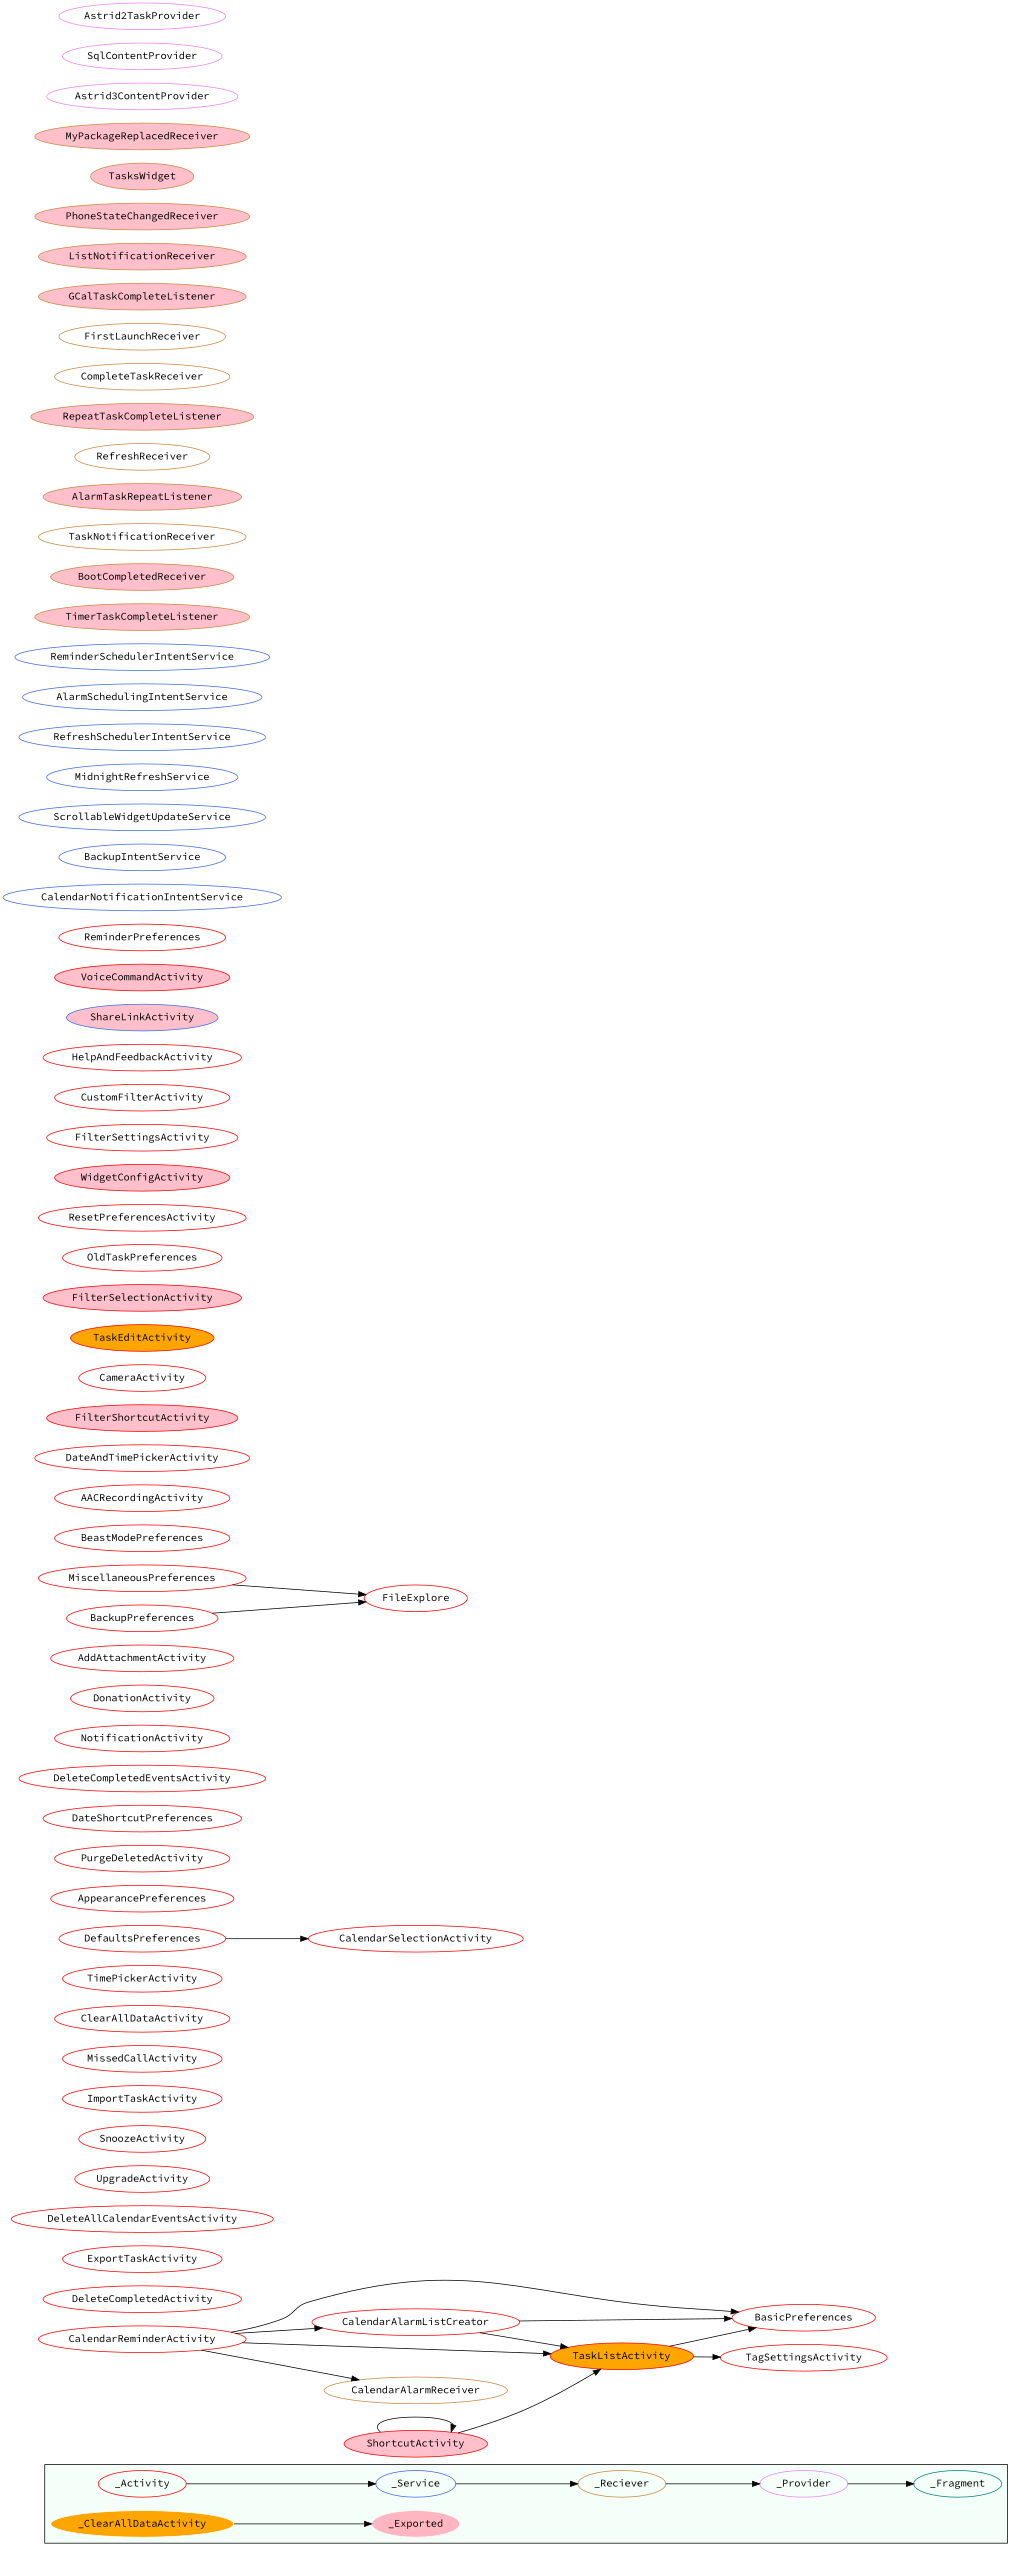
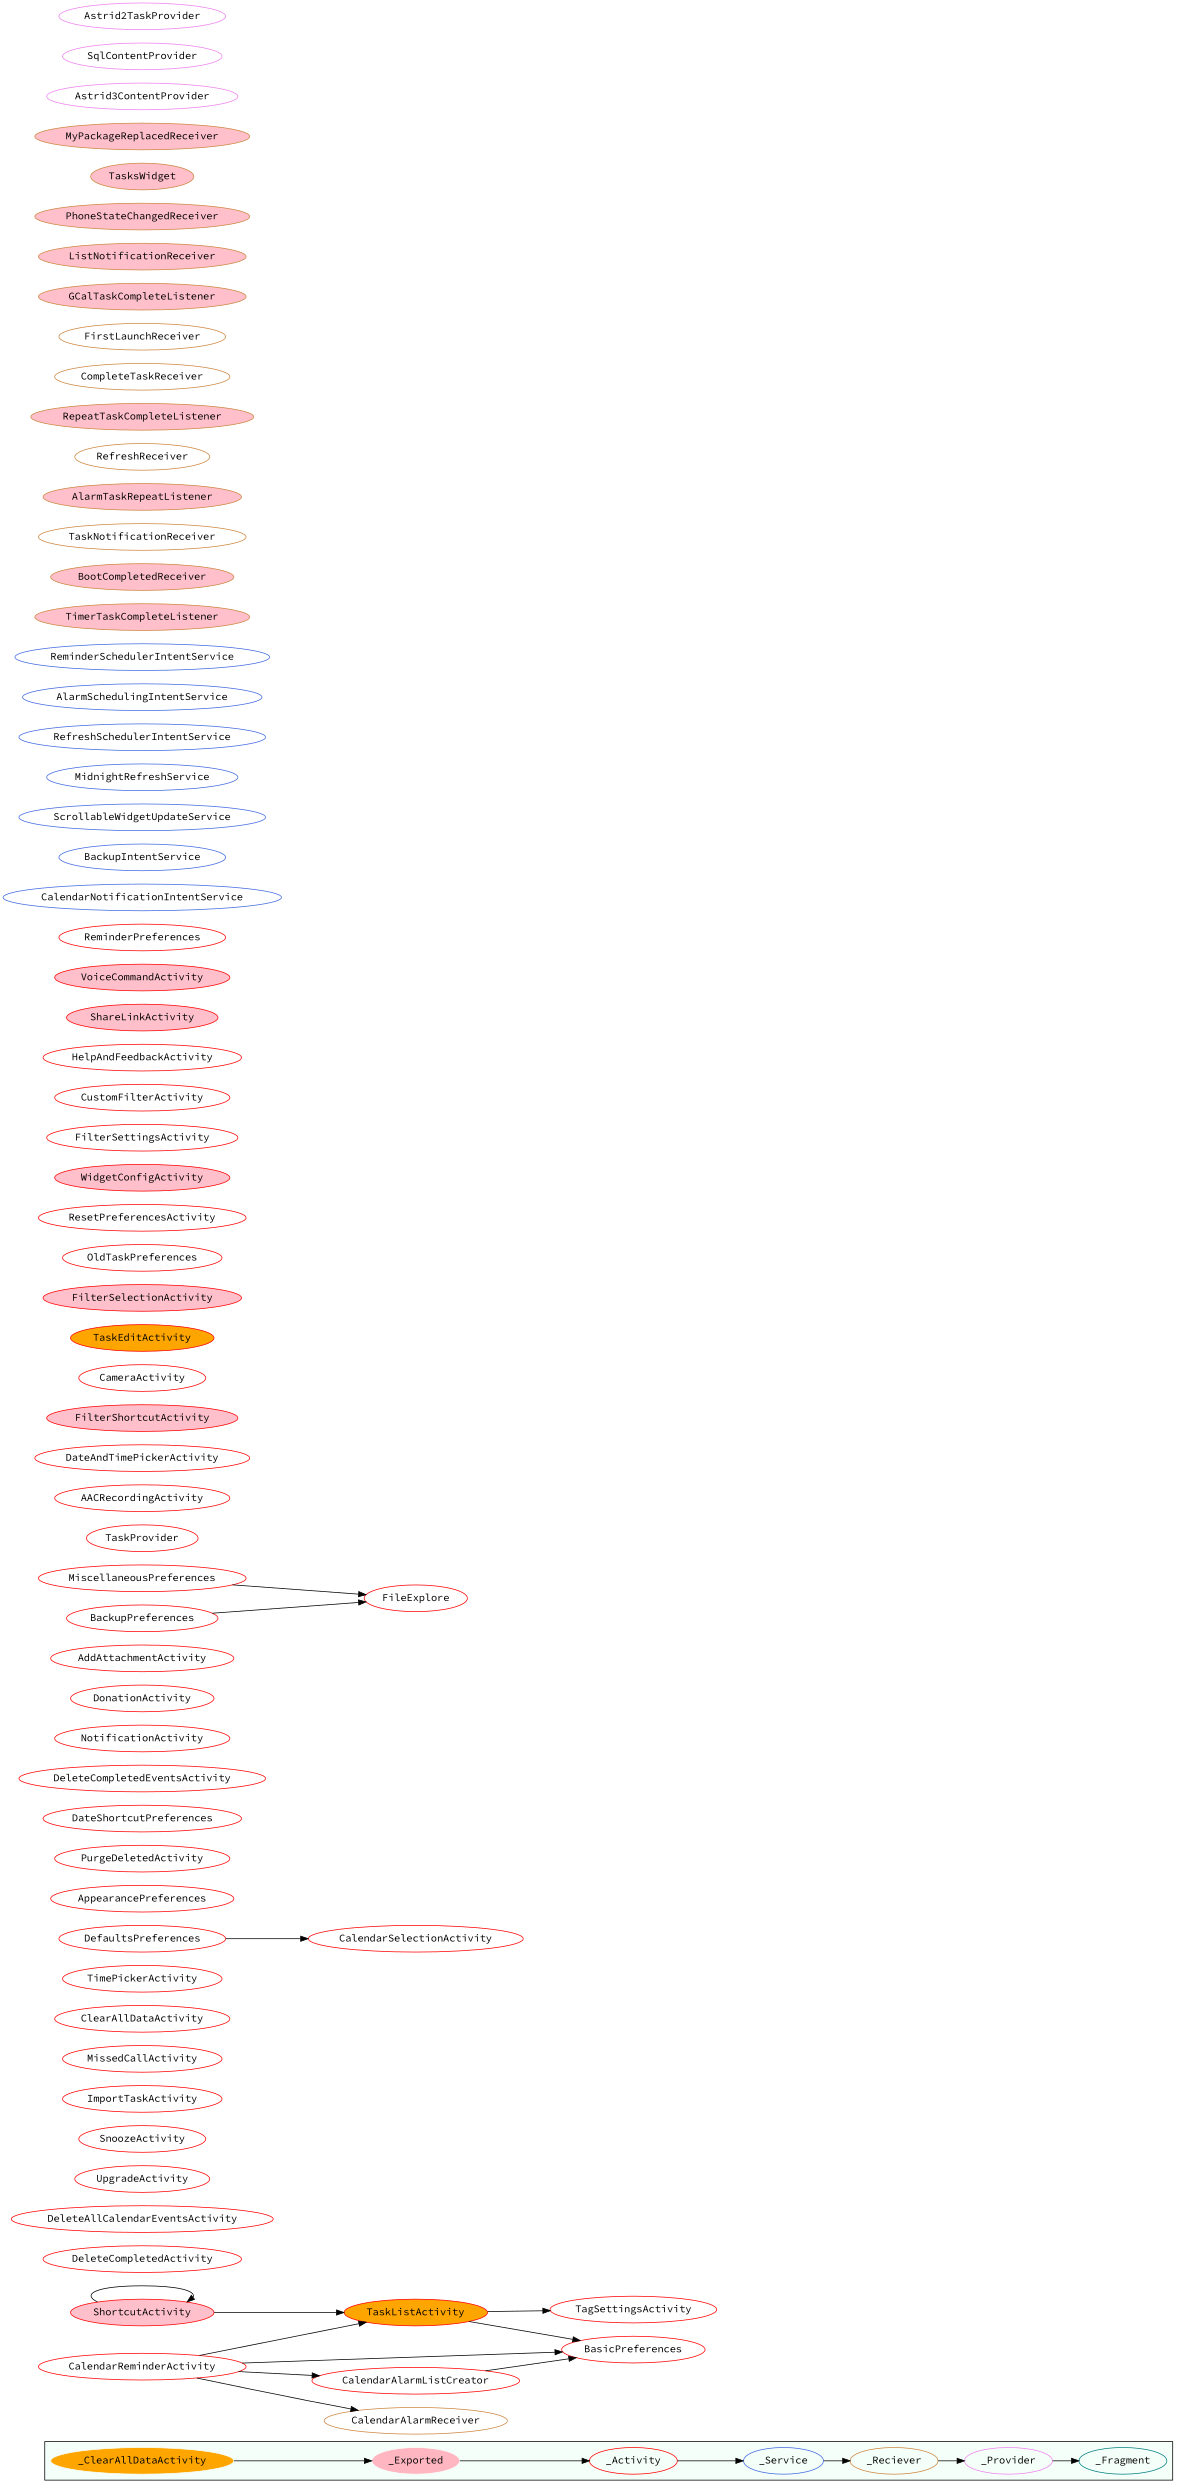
node "ShareLinkActivity": color royalblue -> red
node "BeastModePreferences": label "BeastModePreferences" -> "TaskProvider"
node "ExportTaskActivity": removed
edge "CalendarAlarmListCreator" -> "TaskListActivity": removed
edge "_Exported" -> "_Activity": added
